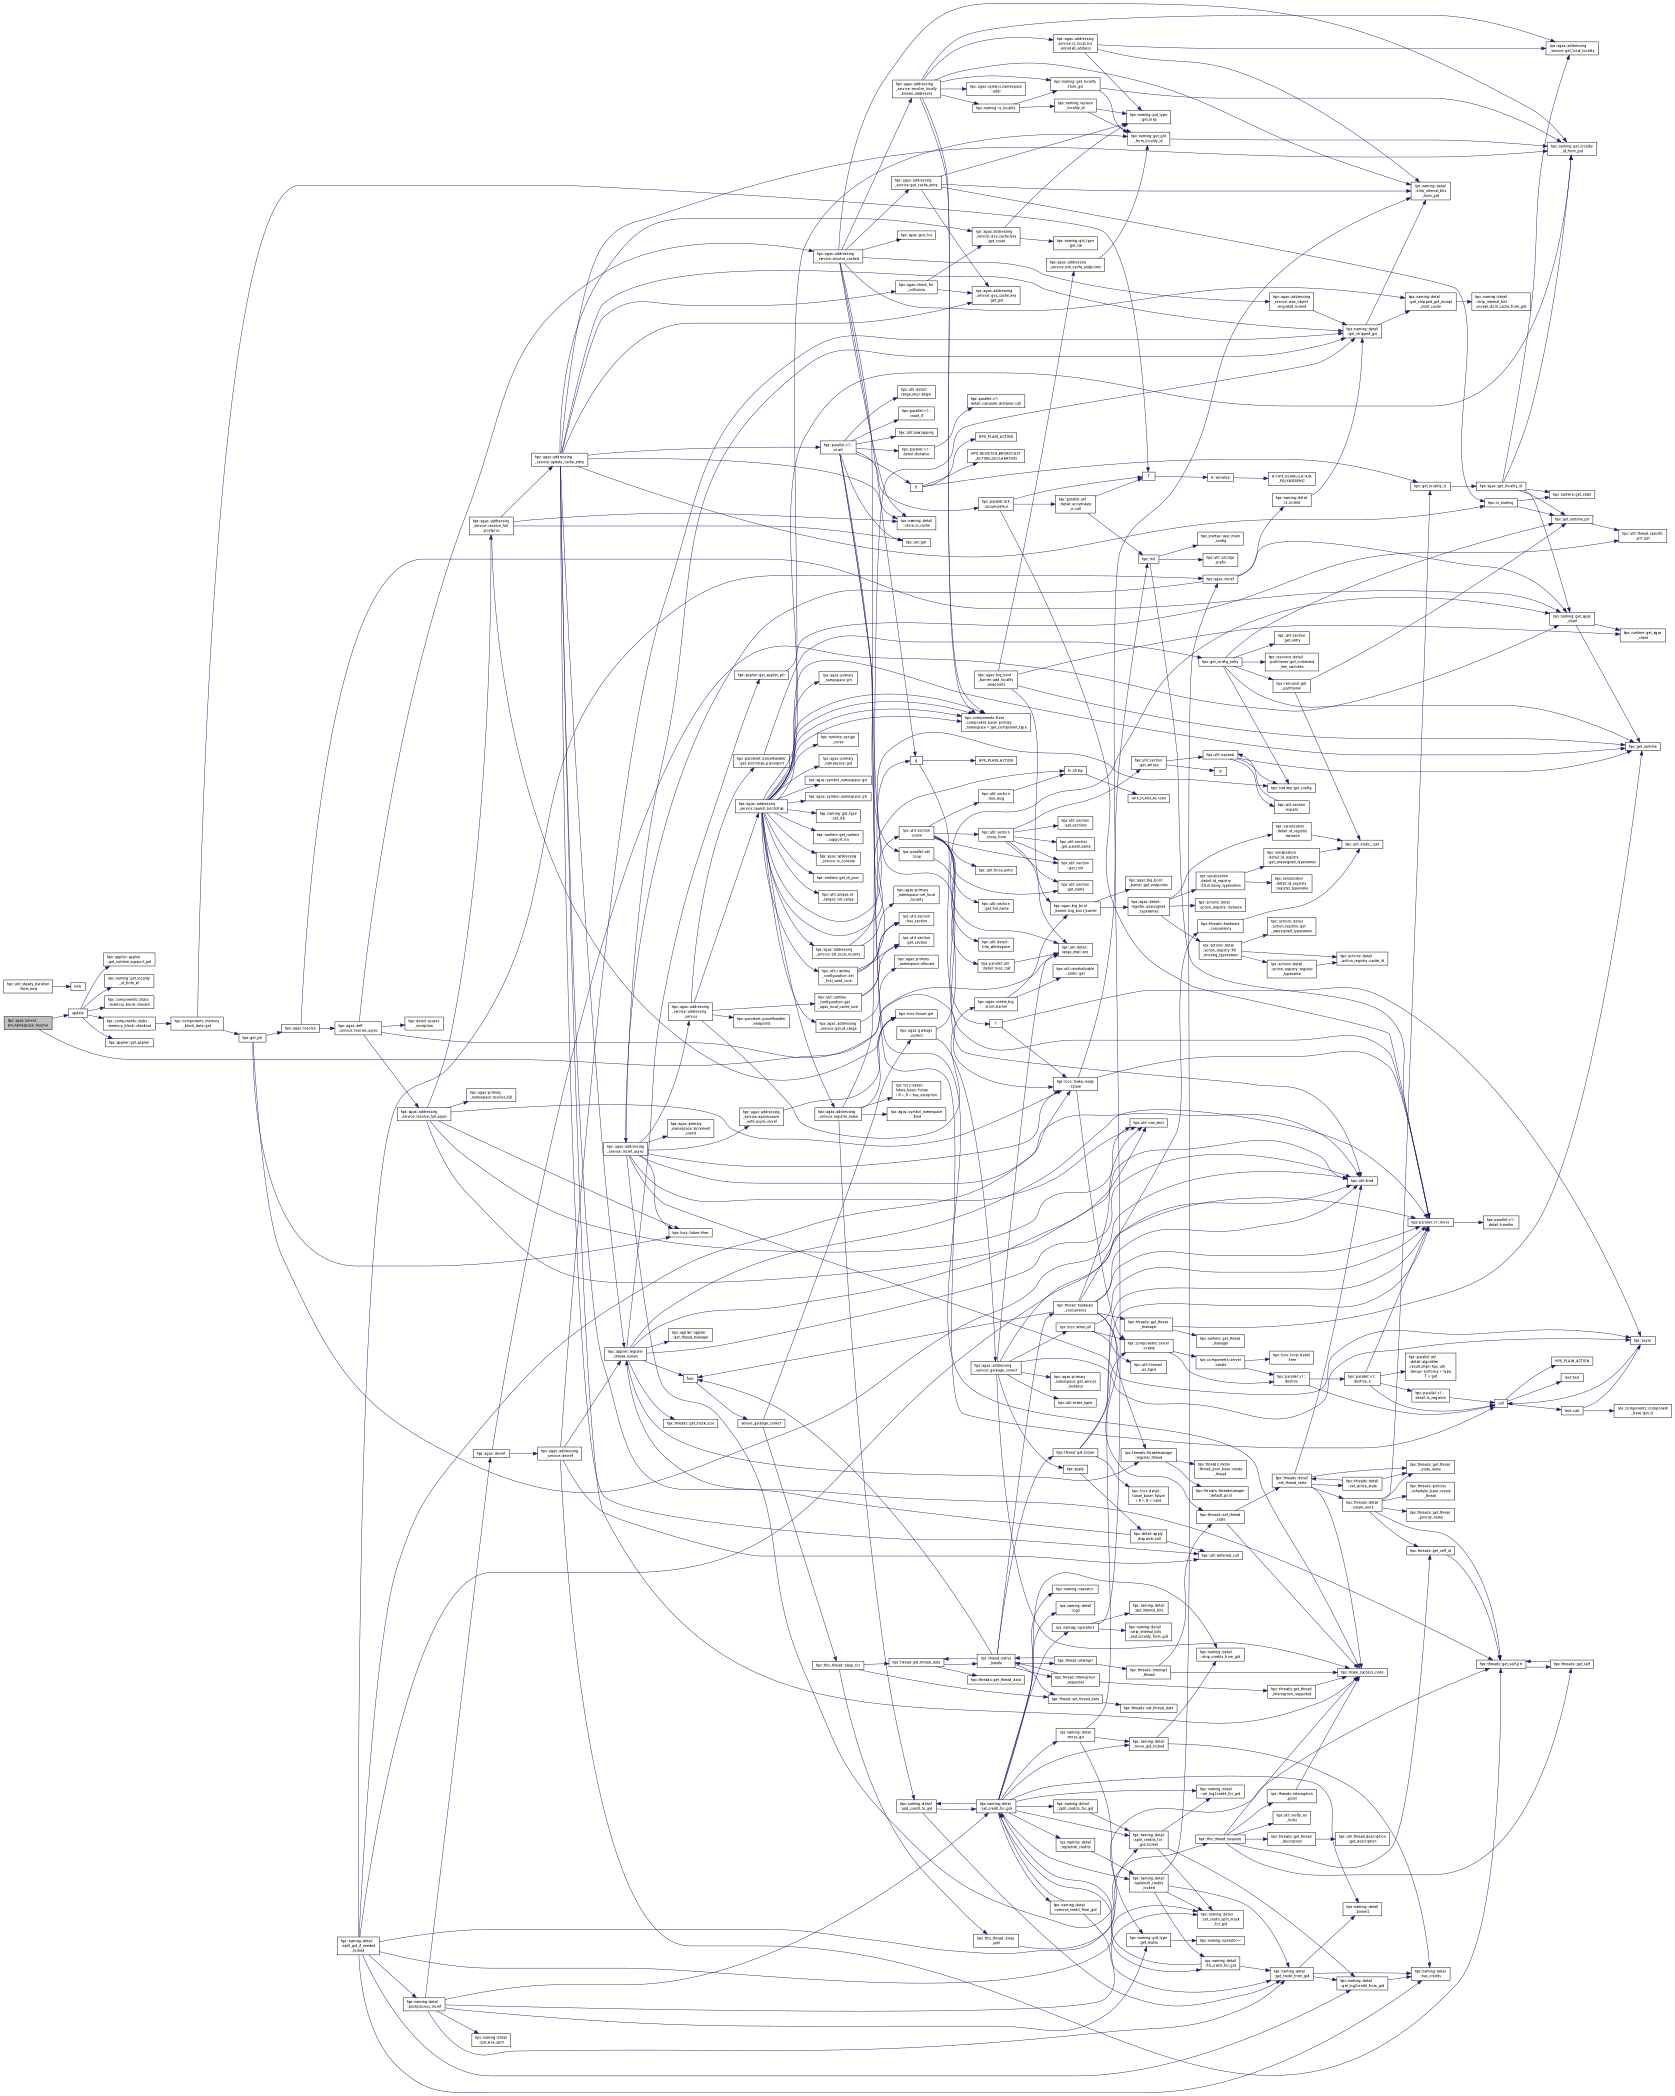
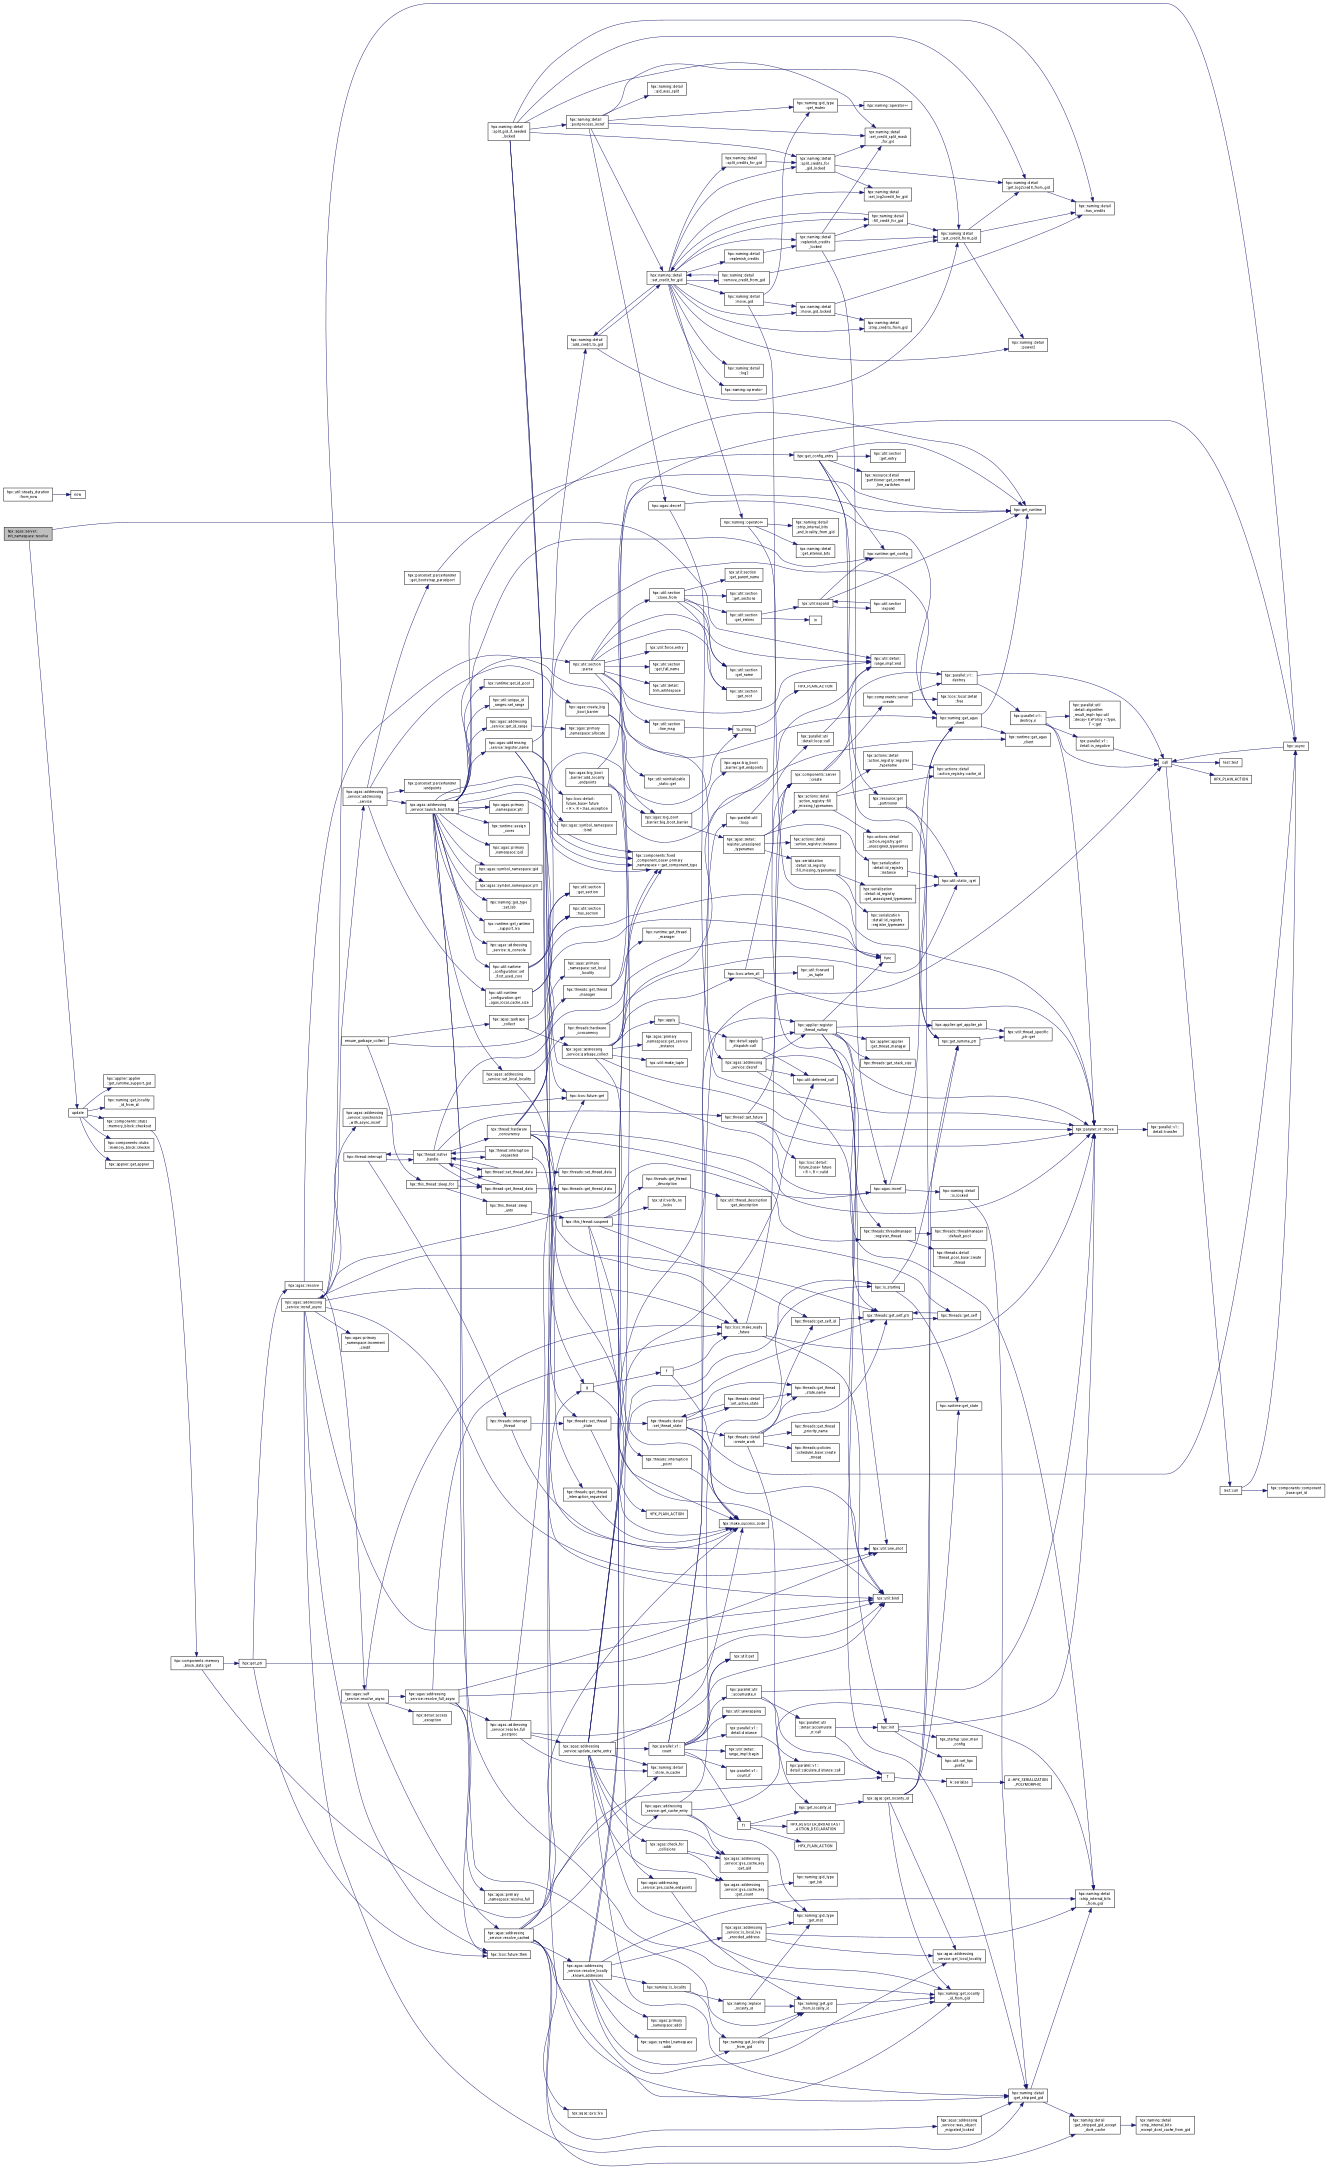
edge "hpx::thread::set_thread_data" -> "hpx::thread::native _handle": added
edge "func" -> "ensure_garbage_collect": reversed
node "hpx::agas::primary _namespace::addr": added
